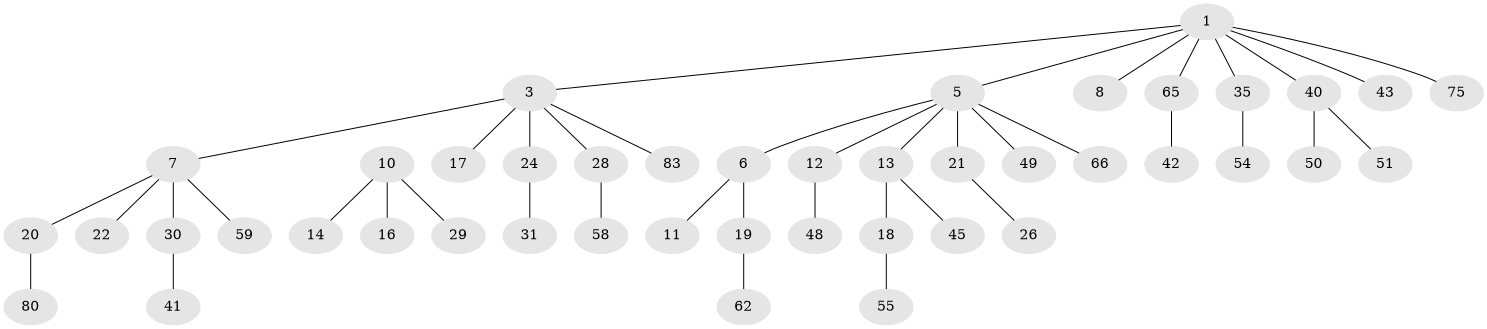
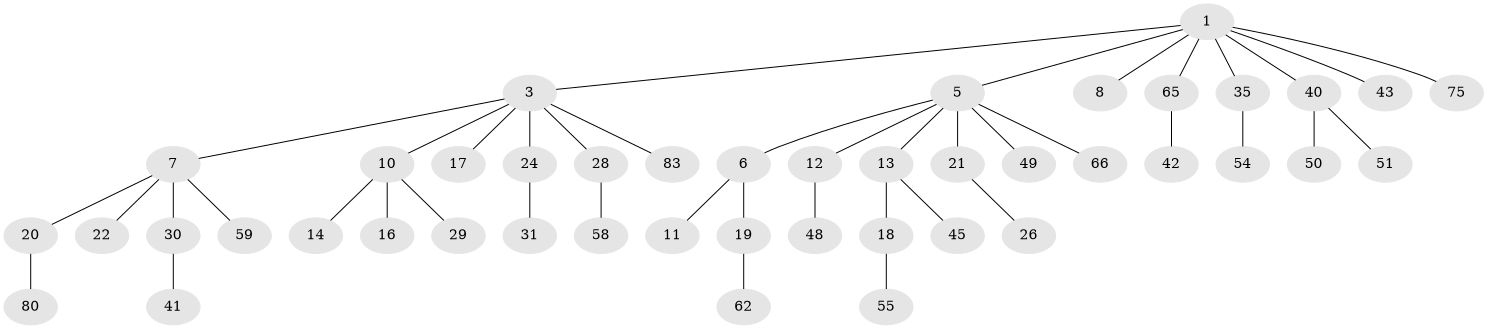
edge "3" -- "10": added
